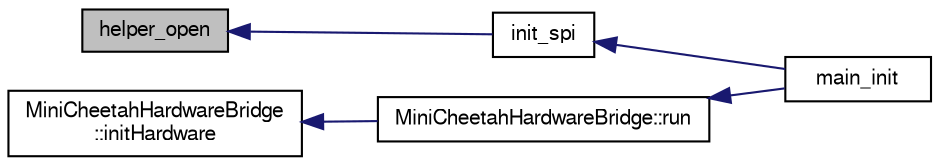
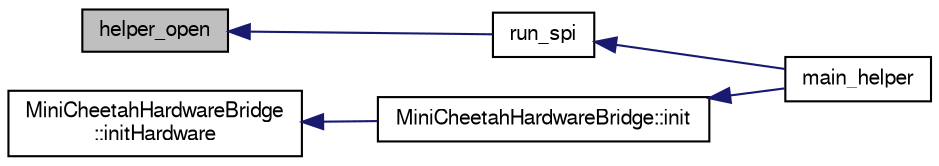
node "init_spi": label "init_spi" -> "run_spi"
node "main_init": label "main_init" -> "main_helper"
node "MiniCheetahHardwareBridge::run": label "MiniCheetahHardwareBridge::run" -> "MiniCheetahHardwareBridge::init"
